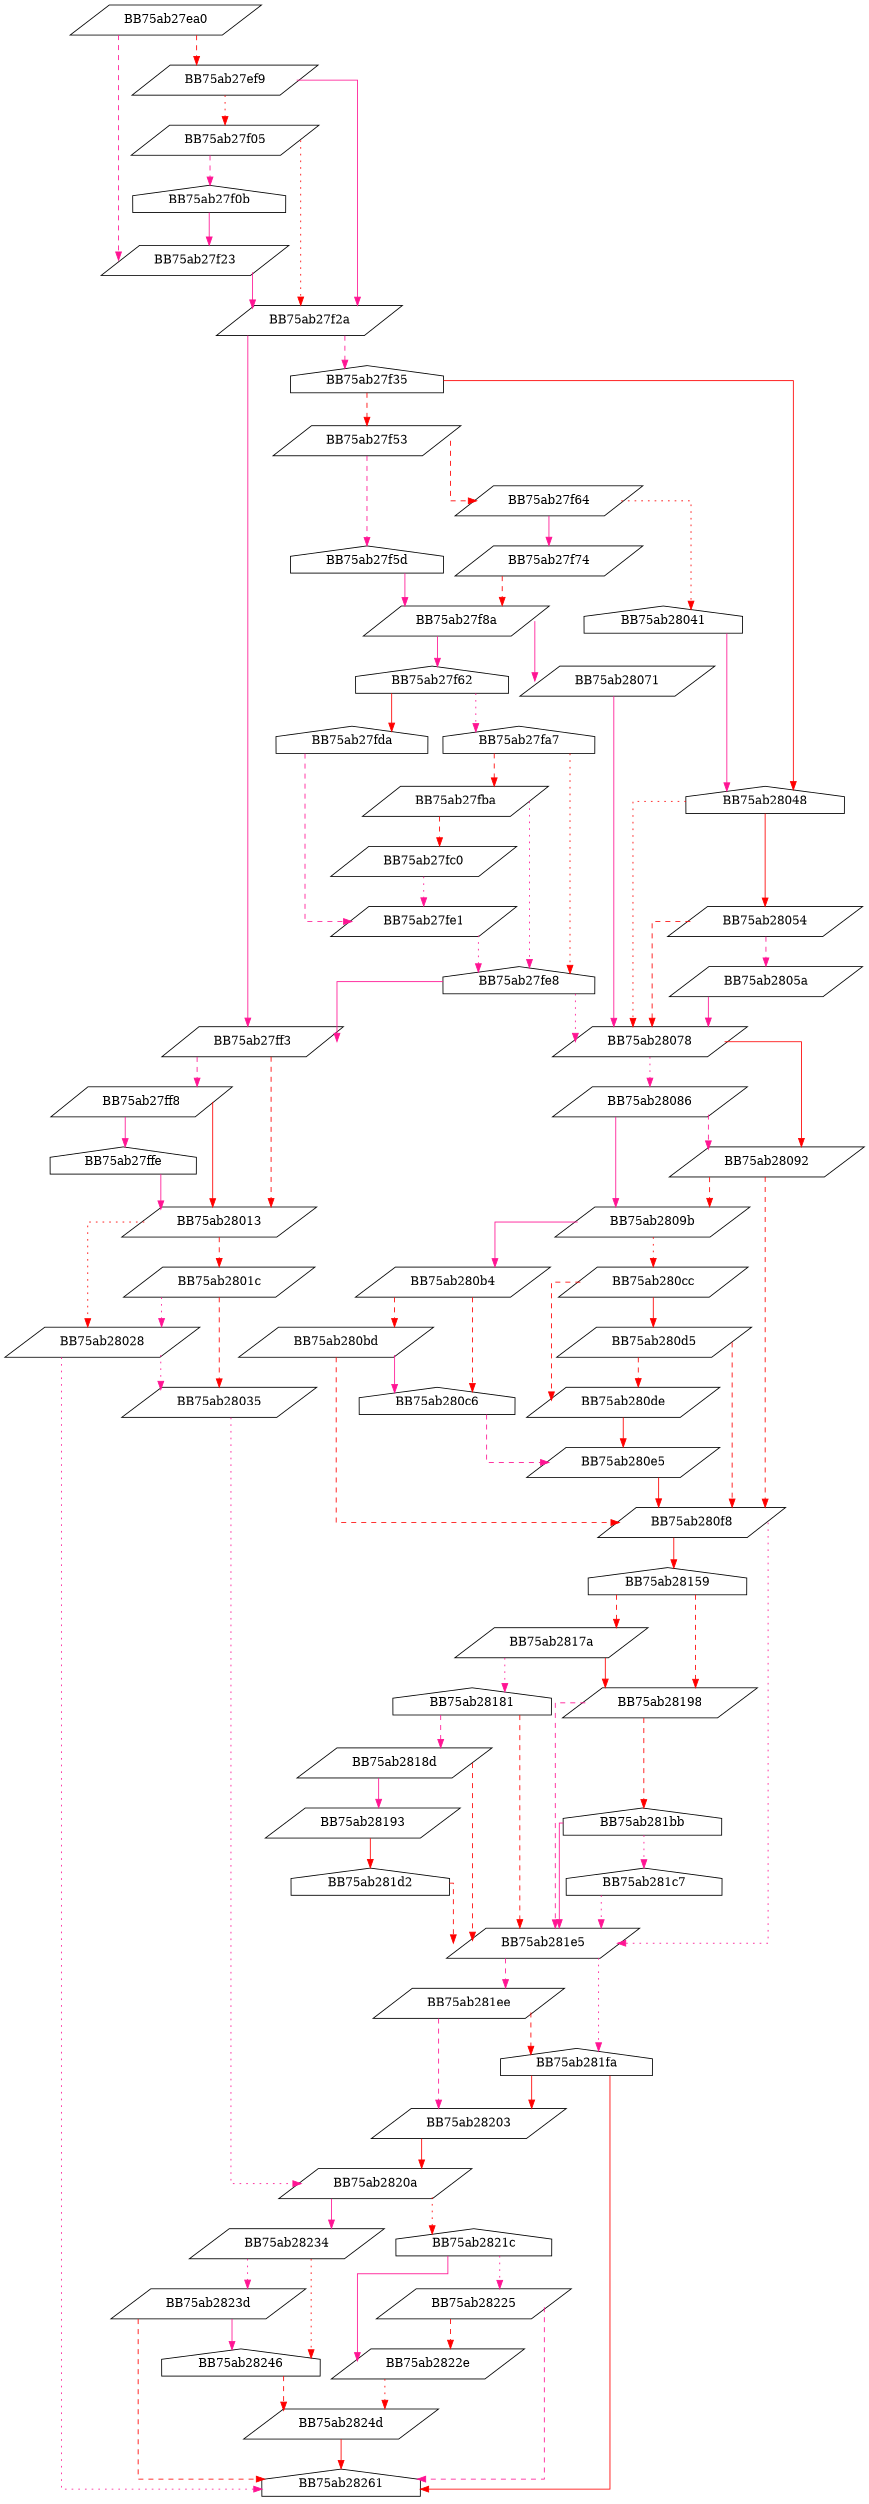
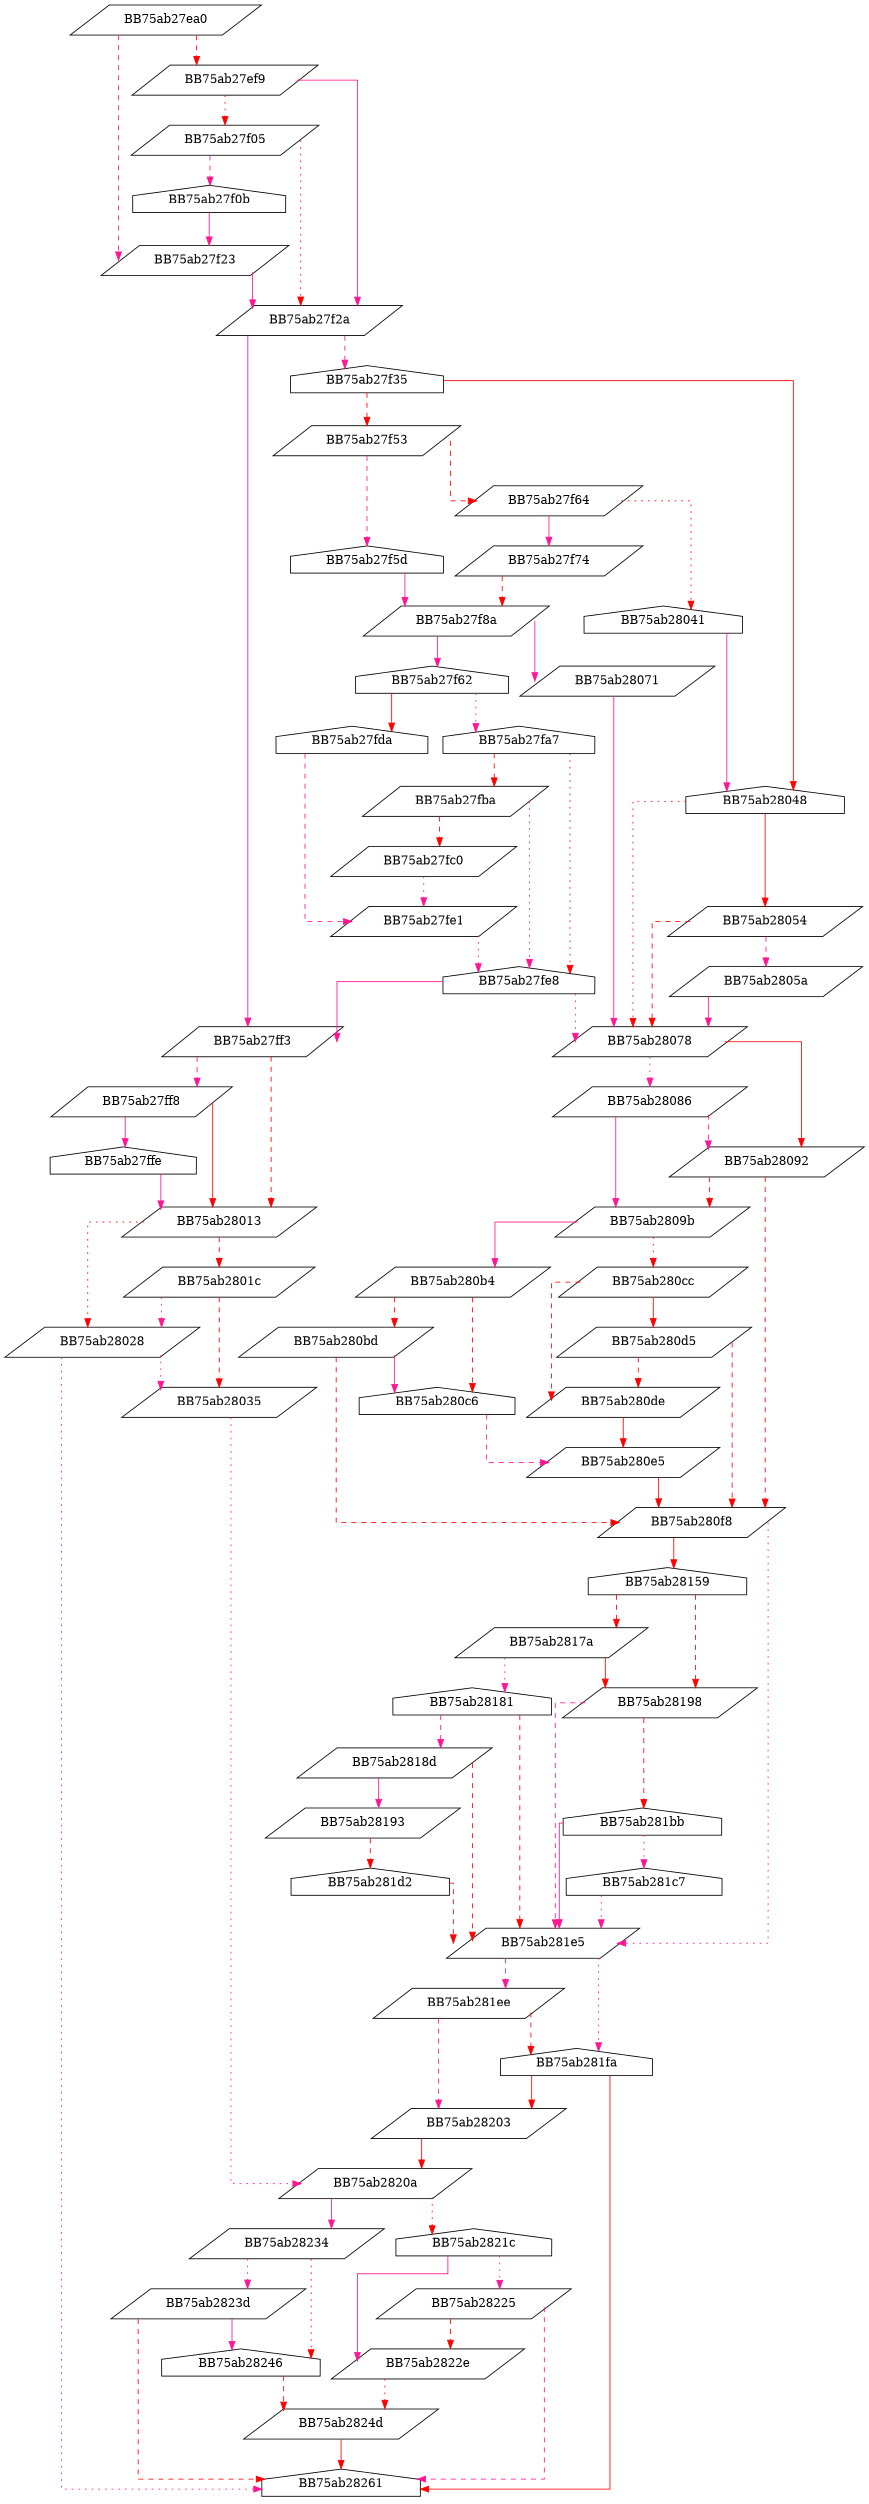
edge "BB75ab28193" -> "BB75ab281d2": style solid -> dashed
